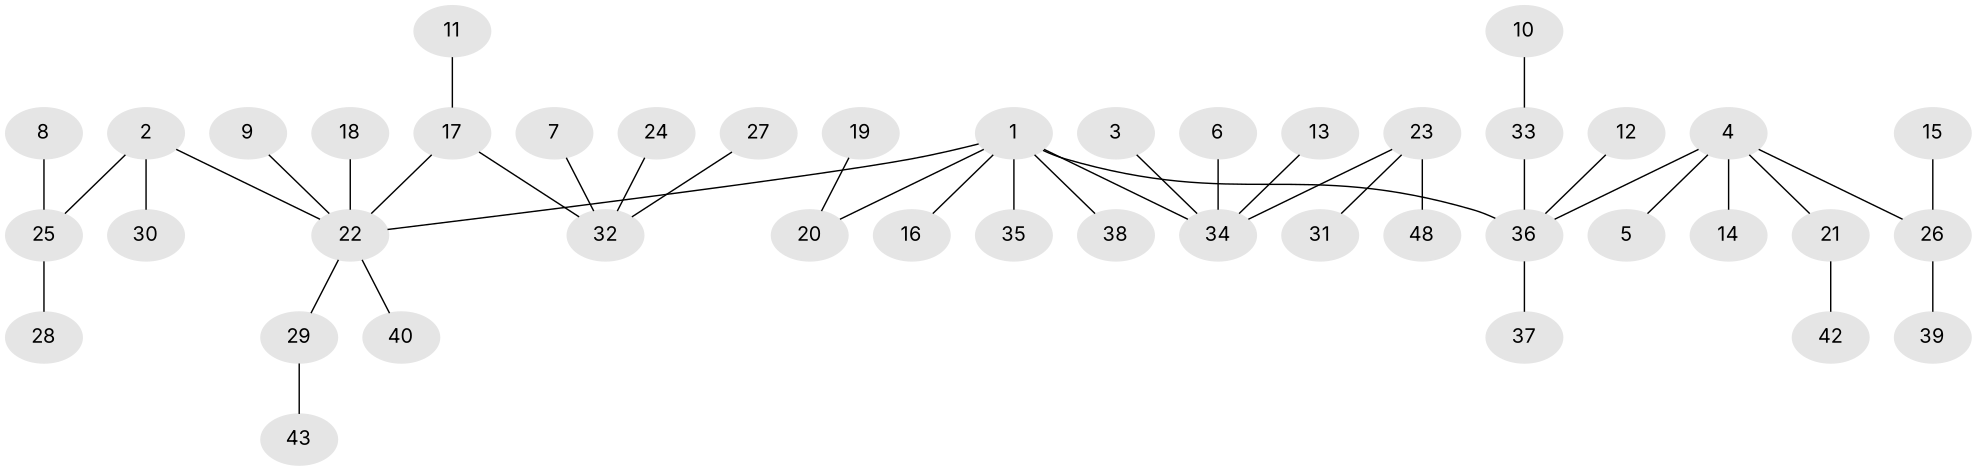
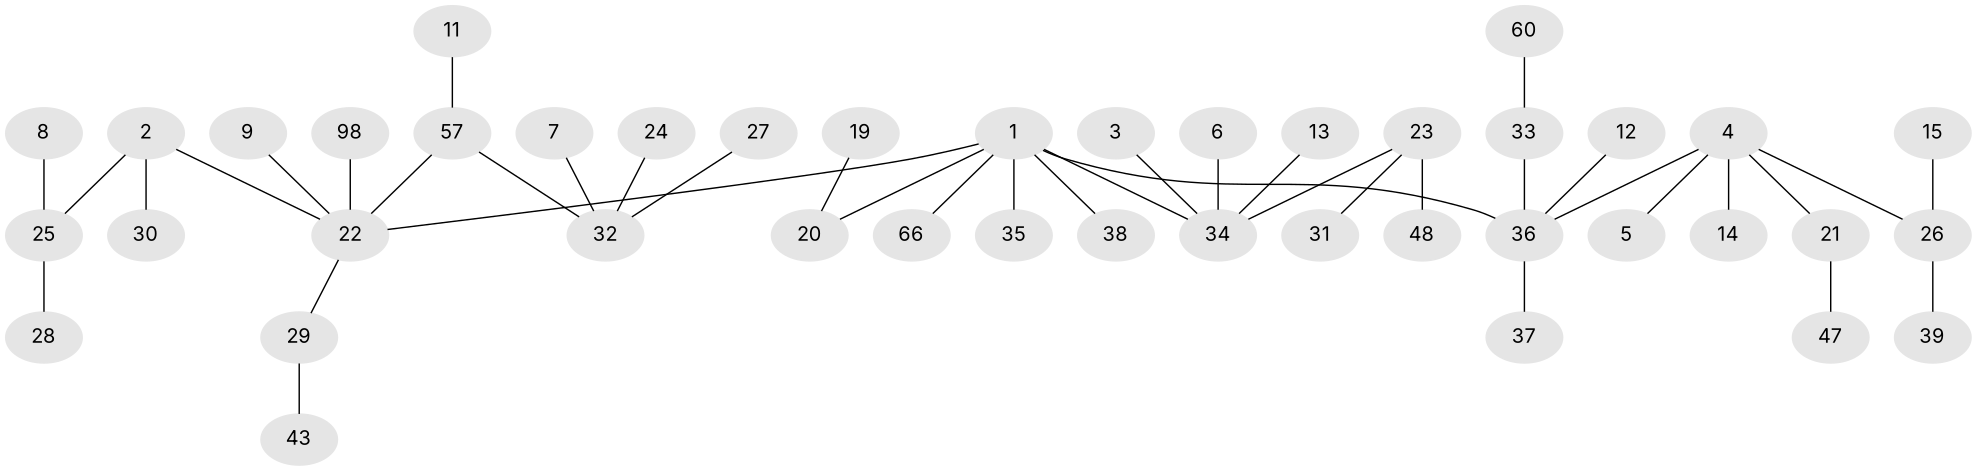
node "10": label "10" -> "60"
node "18": label "18" -> "98"
node "17": label "17" -> "57"
node "16": label "16" -> "66"
node "40": removed
node "42": label "42" -> "47"
